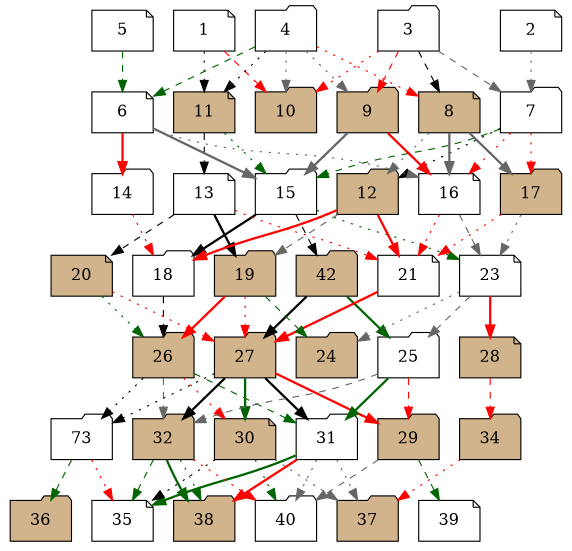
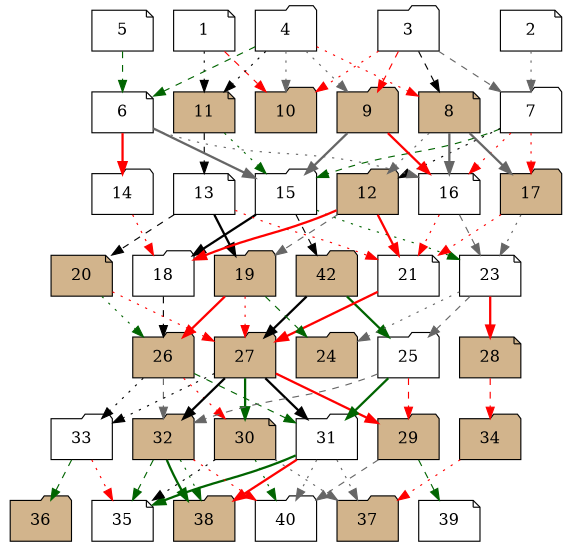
node "73": label "73" -> "33"
